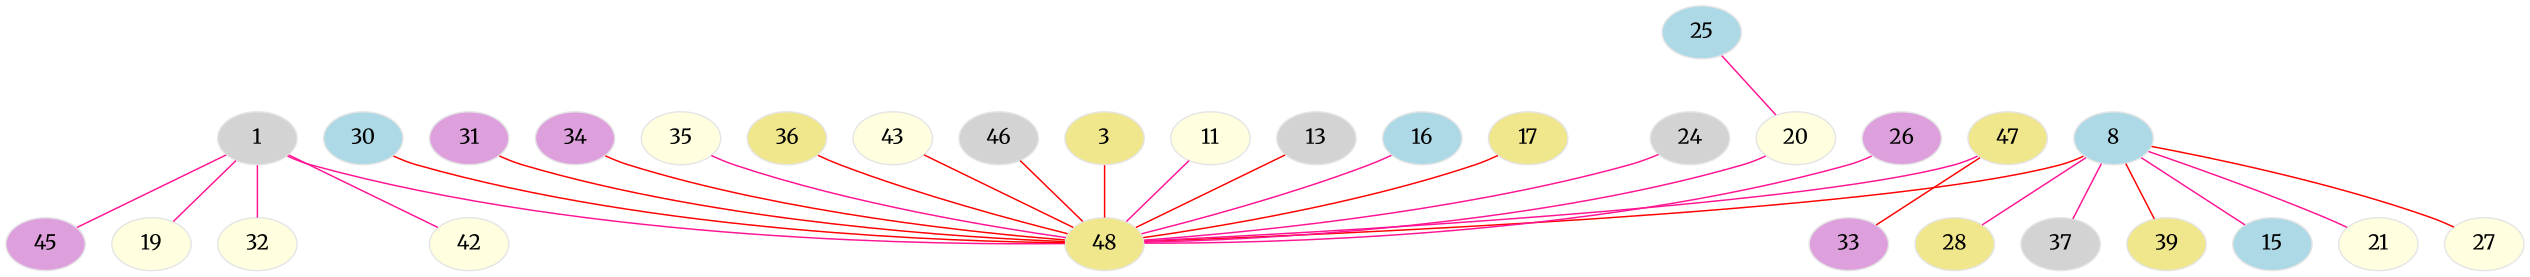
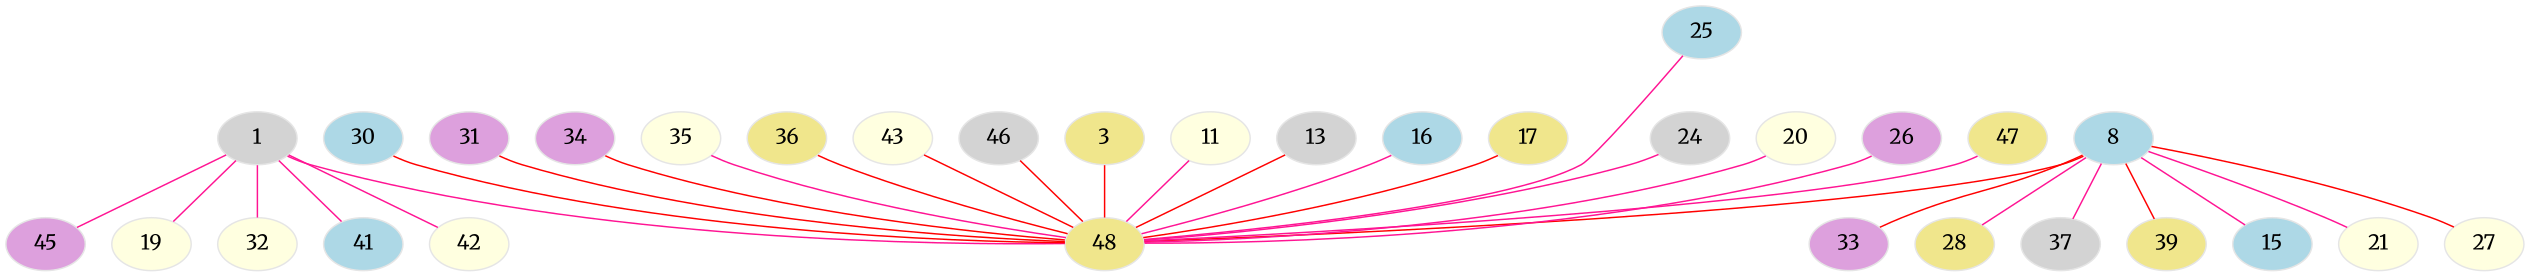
edge "25" -- "20": now "25" -- "48"
edge "47" -- "33": now "8" -- "33"
node "41": added
